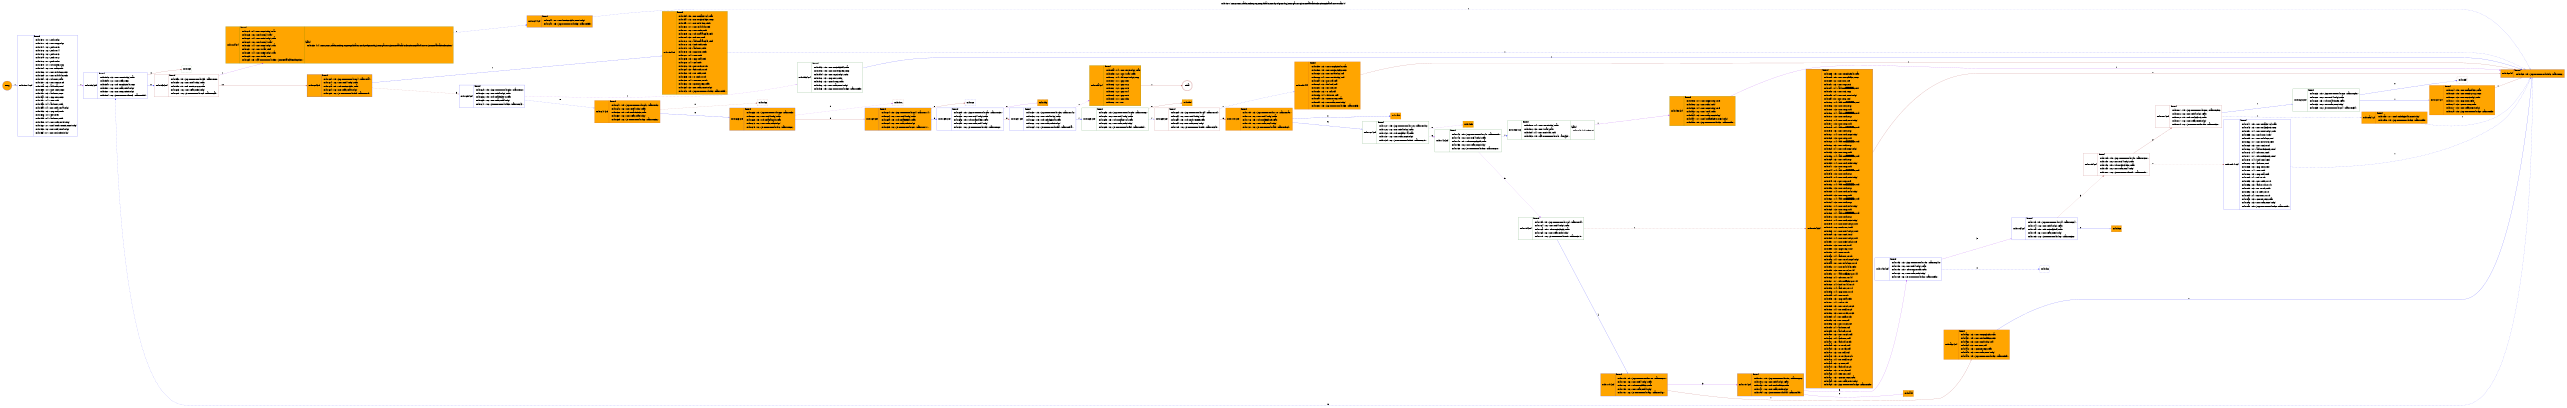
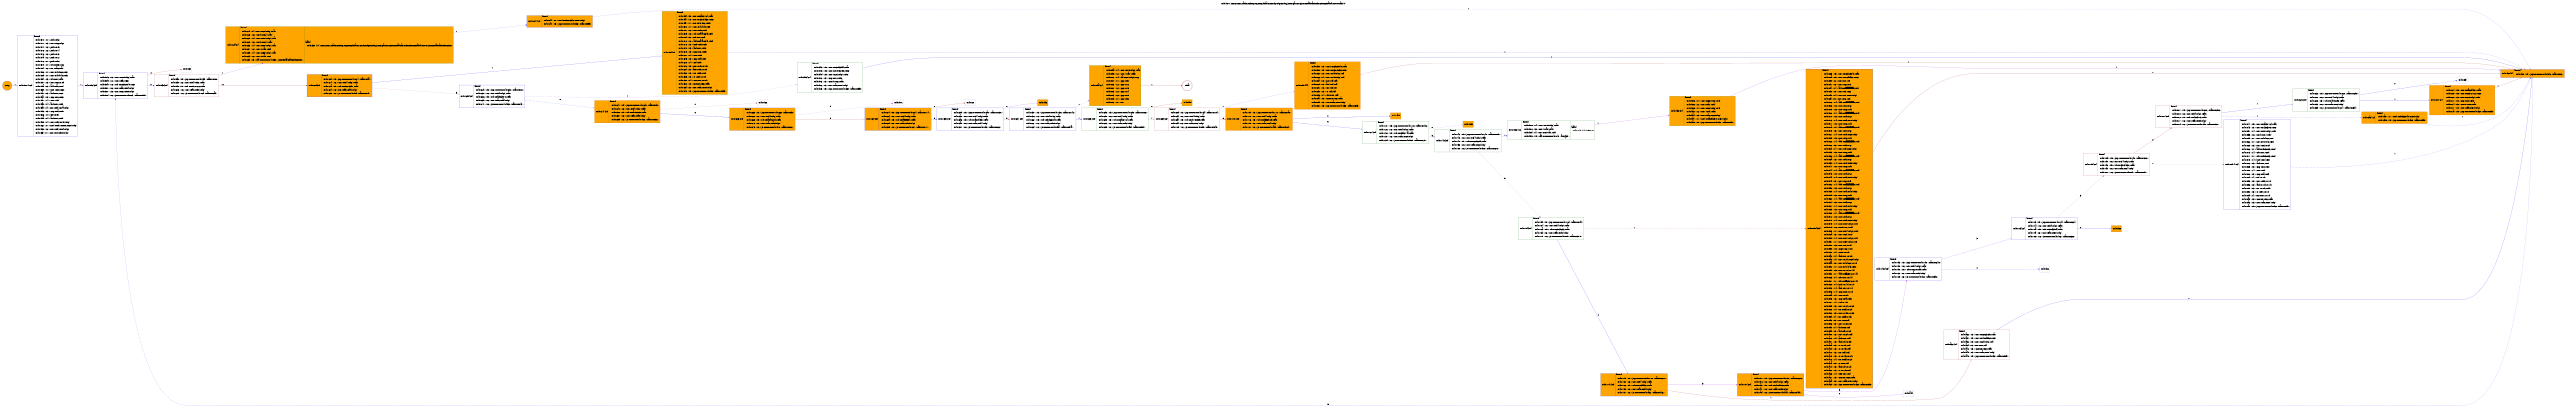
node "0x401a32 [27]": fillcolor orange -> white
node "0x401a4d": fillcolor orange -> white
